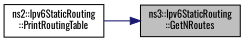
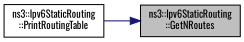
node "ns2::Ipv6StaticRouting ::PrintRoutingTable": label "ns2::Ipv6StaticRouting ::PrintRoutingTable" -> "ns3::Ipv6StaticRouting ::PrintRoutingTable"
